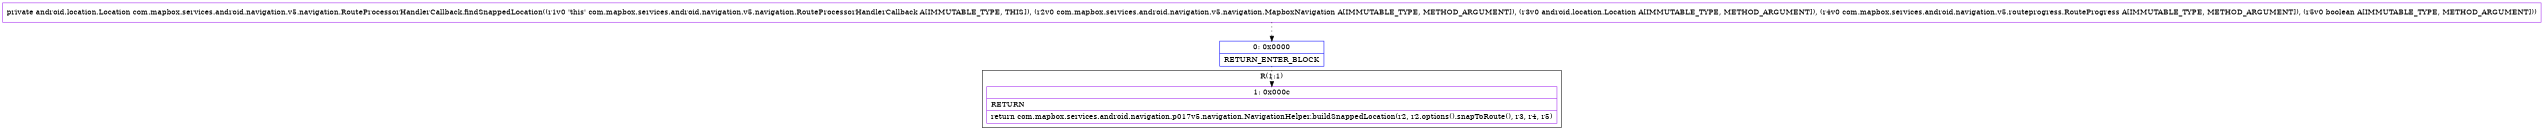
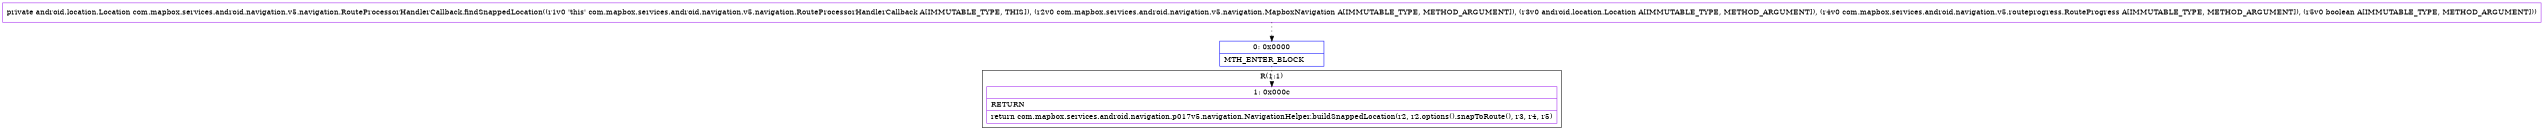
node "0: 0x0000": text "RETURN_ENTER_BLOCK" -> "MTH_ENTER_BLOCK"
